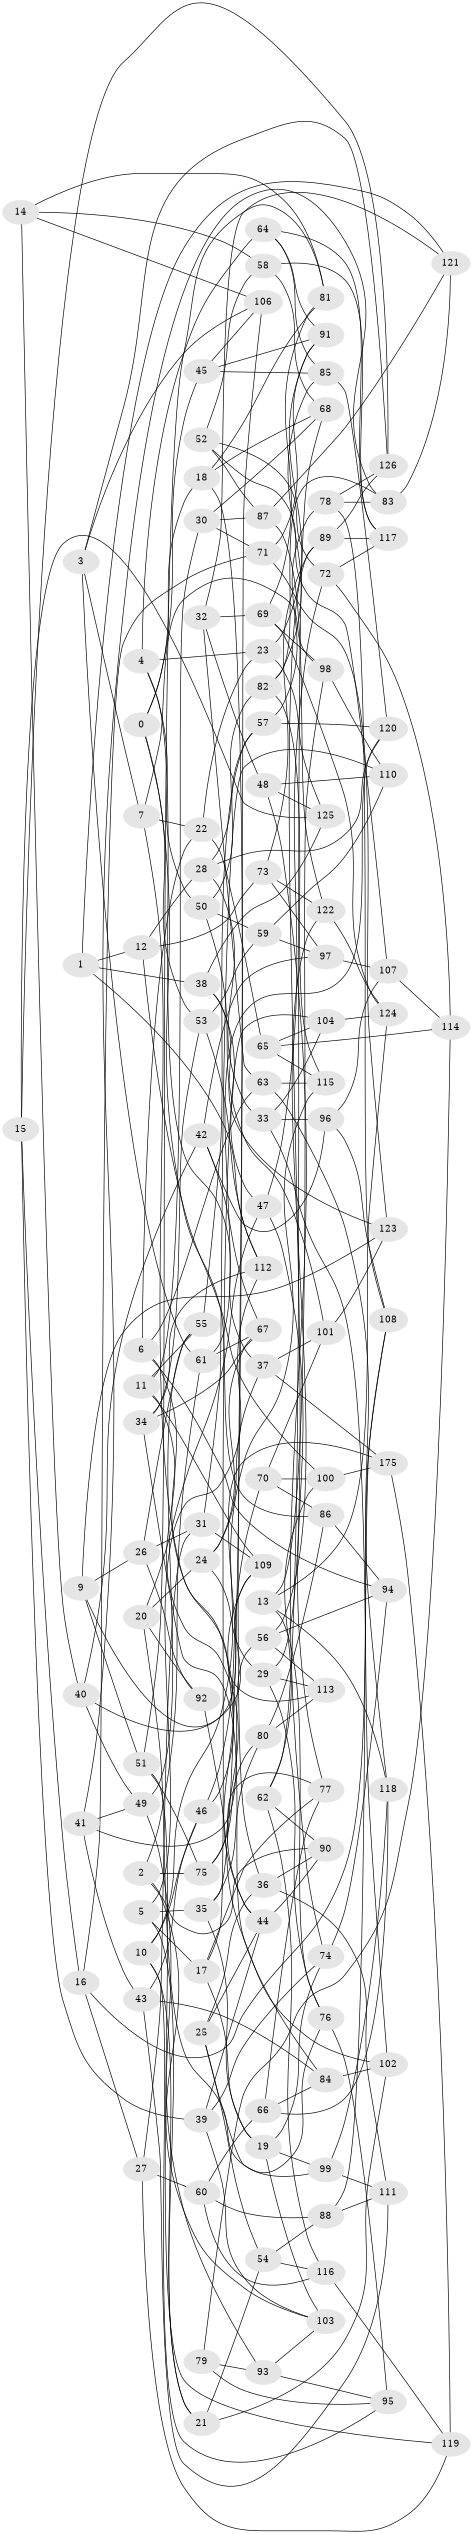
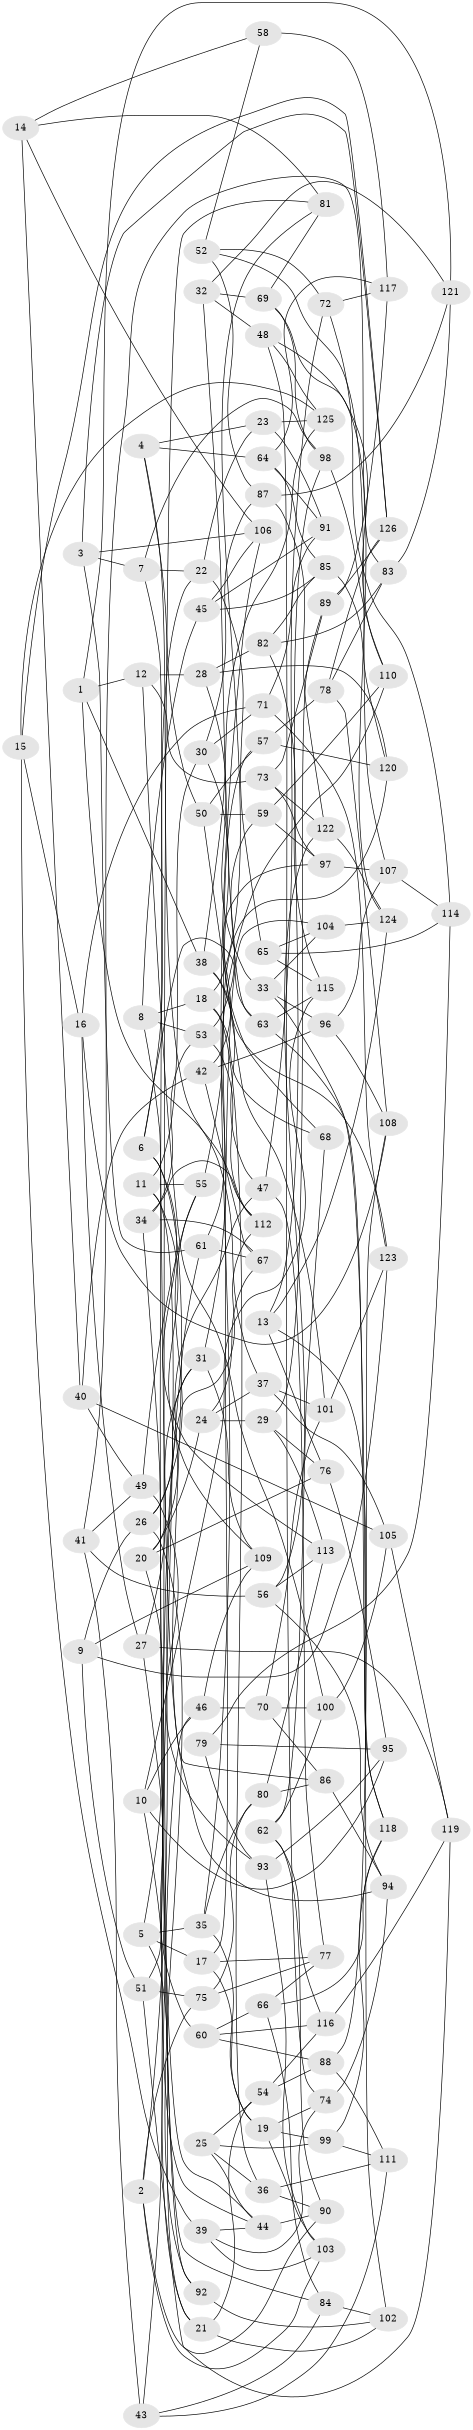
edge "58" -- "68": removed
node "0": label "0" -> "8"
node "175": label "175" -> "105"
